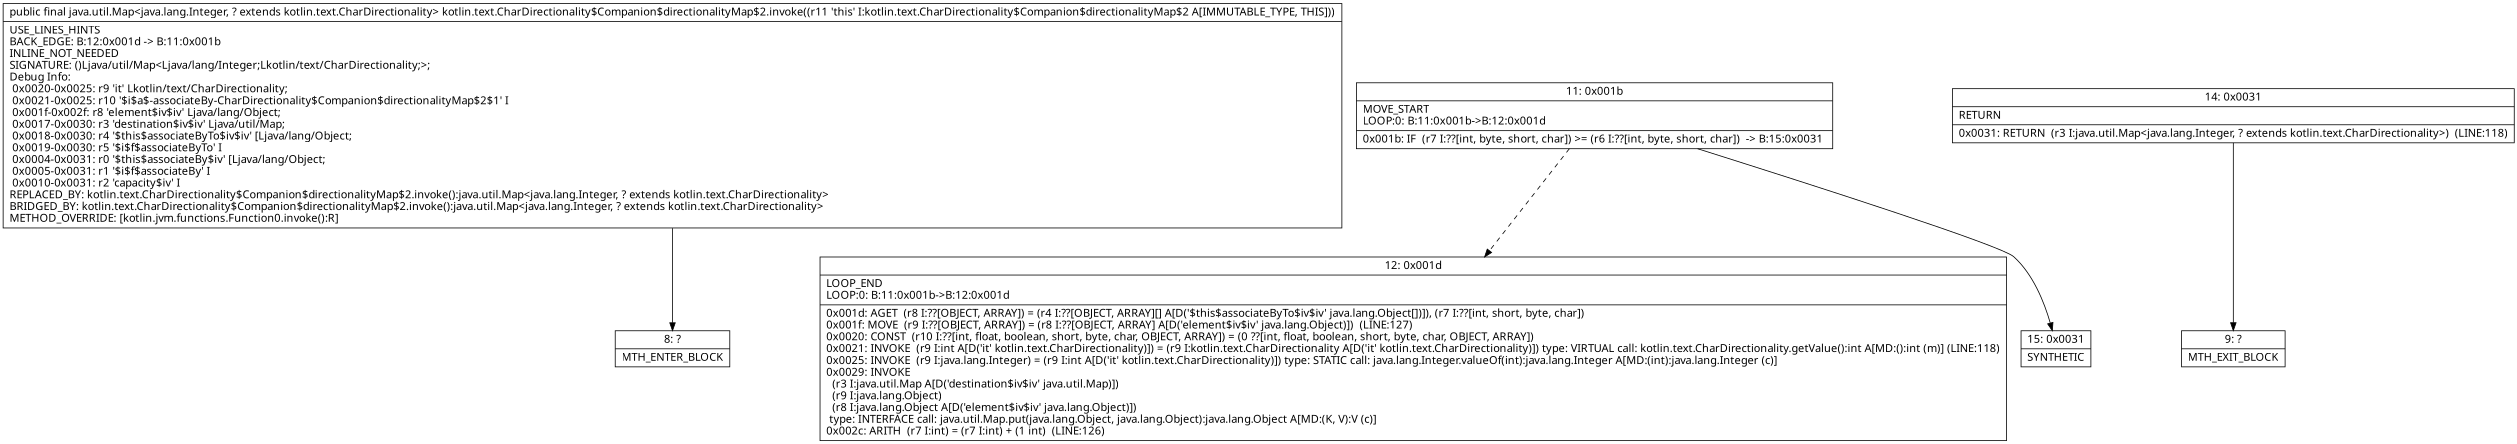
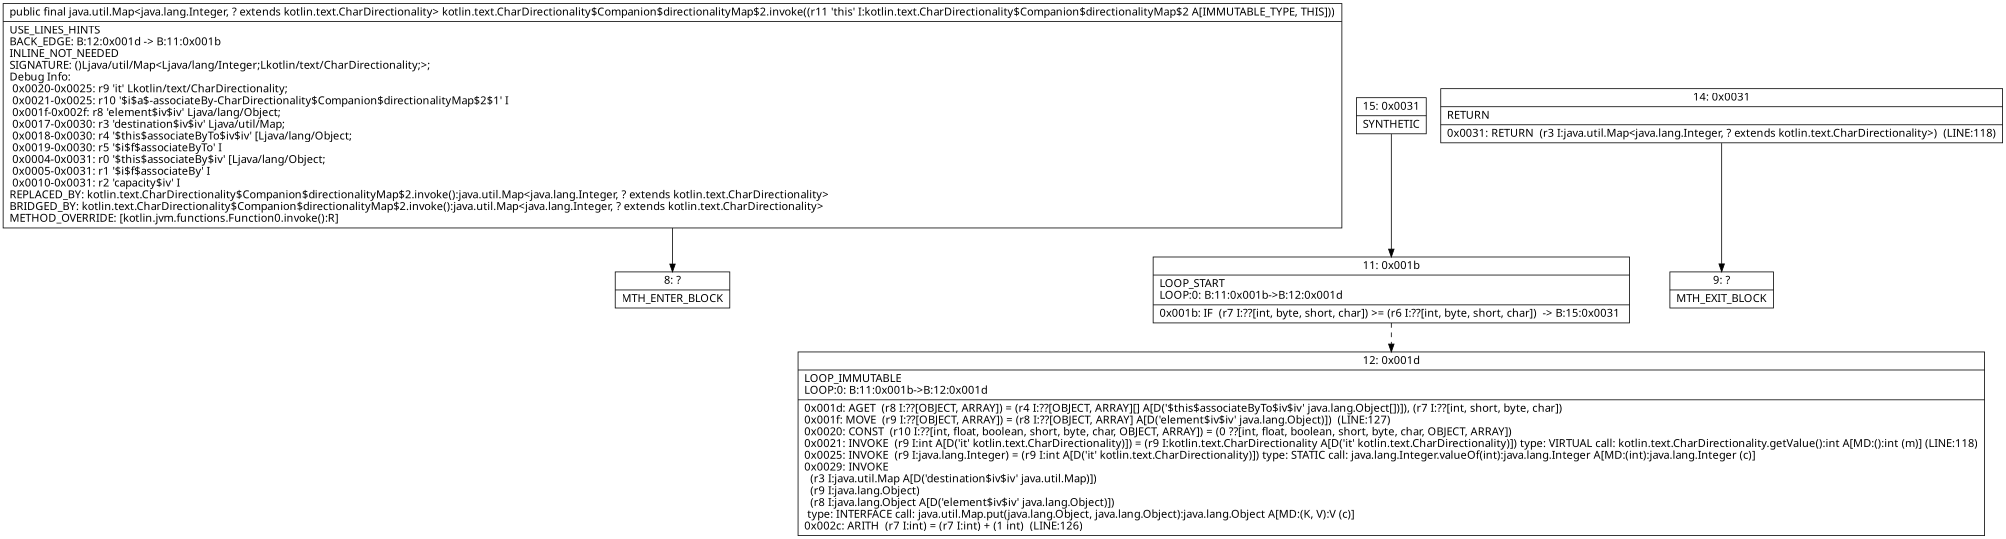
node "11: 0x001b": text "MOVE_START" -> "LOOP_START"
edge "11: 0x001b" -> "15: 0x0031": reversed
node "12: 0x001d": text "LOOP_END" -> "LOOP_IMMUTABLE"
